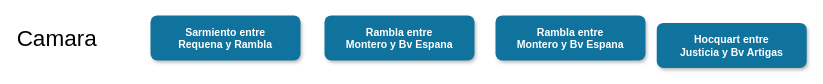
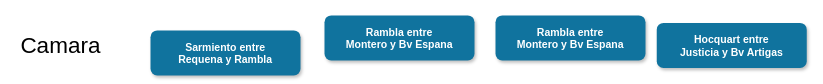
node "Camara": moved (60, 30) -> (64, 38)
node "Sarmiento entre Requena y Rambla": moved (225, 38) -> (225, 53)
